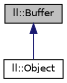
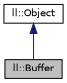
edge "ll::Object" -> "ll::Buffer": reversed
